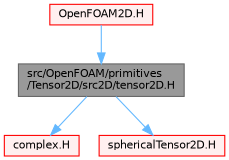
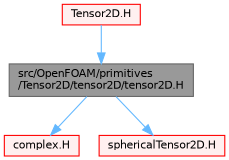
node "OpenFOAM2D.H": label "OpenFOAM2D.H" -> "Tensor2D.H"
node "src/OpenFOAM/primitives /Tensor2D/src2D/tensor2D.H": label "src/OpenFOAM/primitives /Tensor2D/src2D/tensor2D.H" -> "src/OpenFOAM/primitives /Tensor2D/tensor2D/tensor2D.H"
